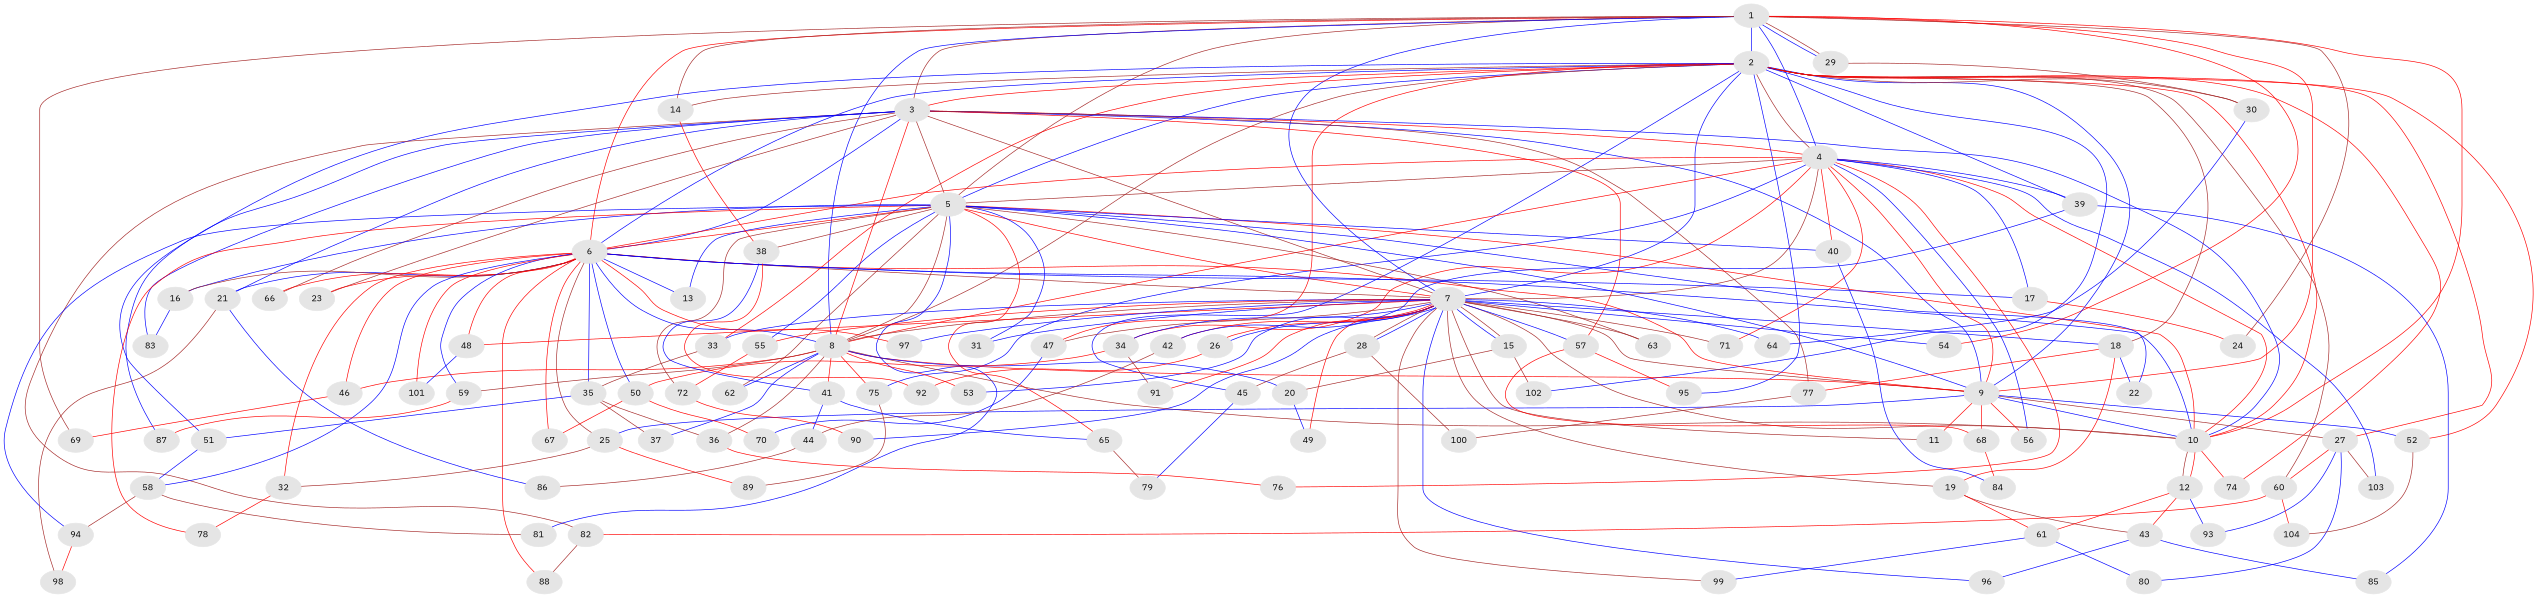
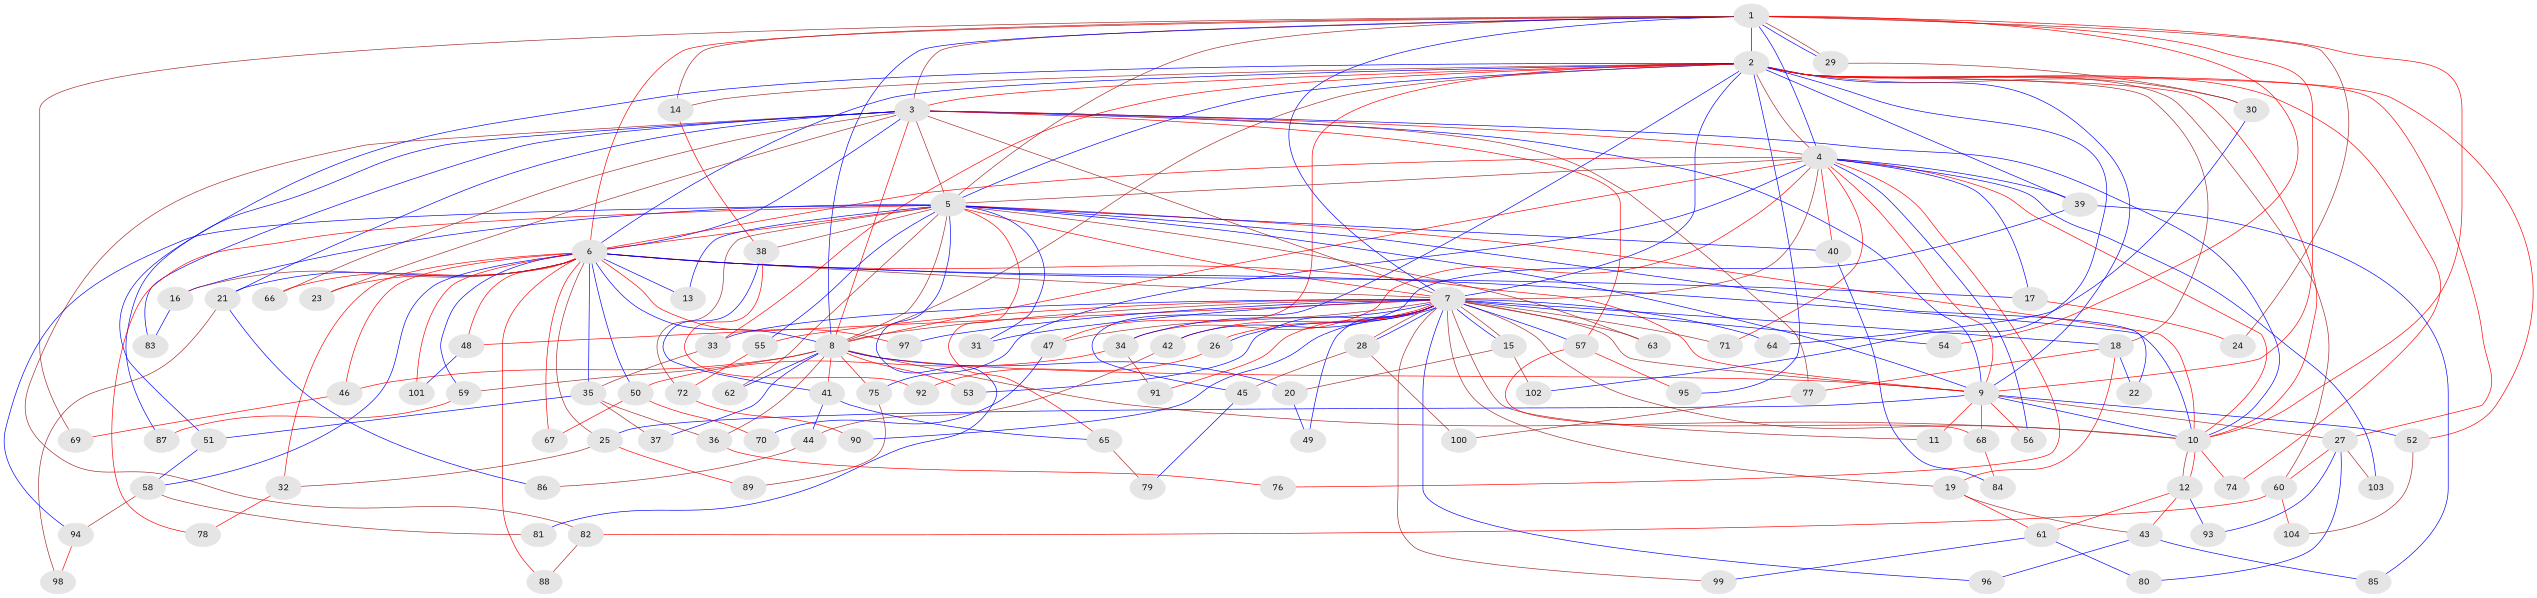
edge "7" -- "49": color red -> blue
